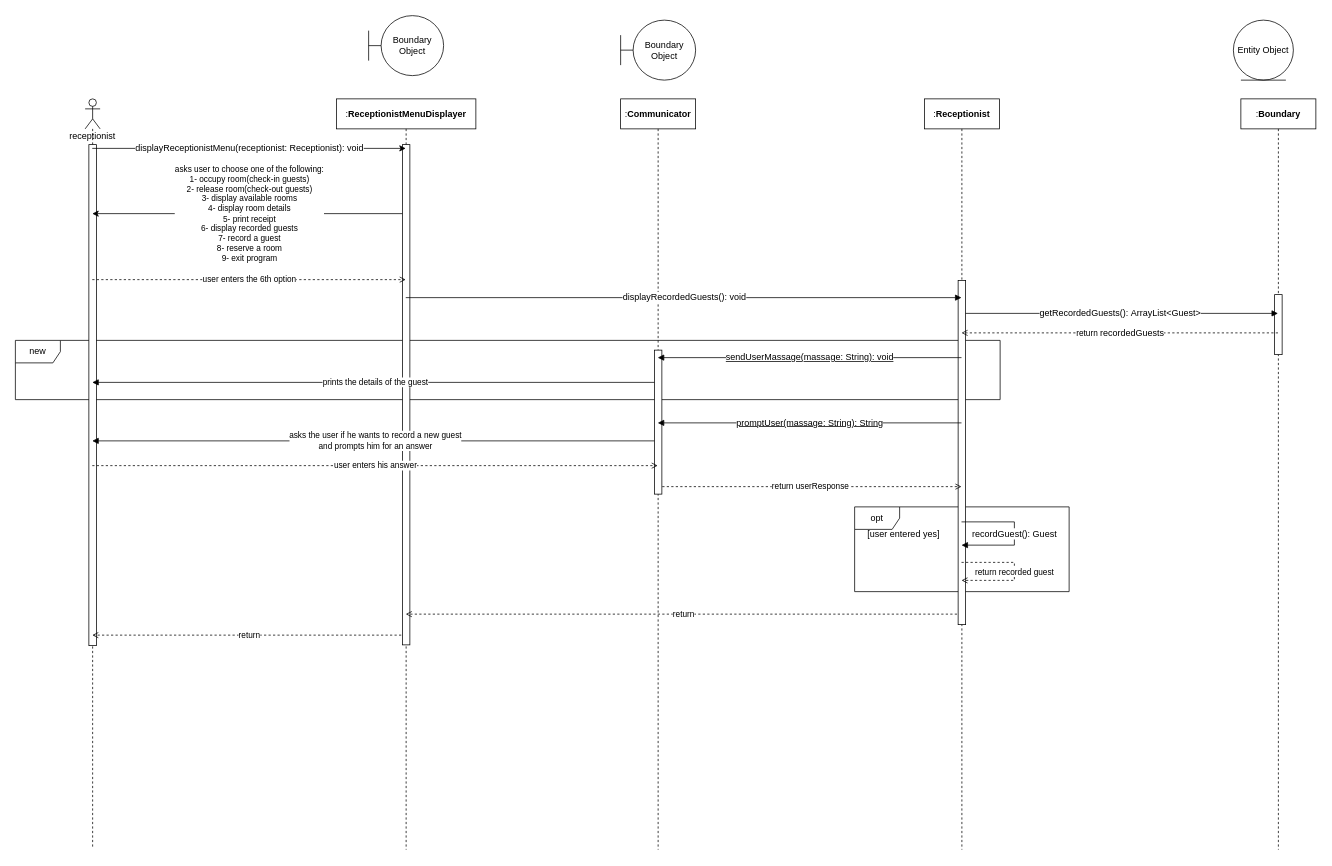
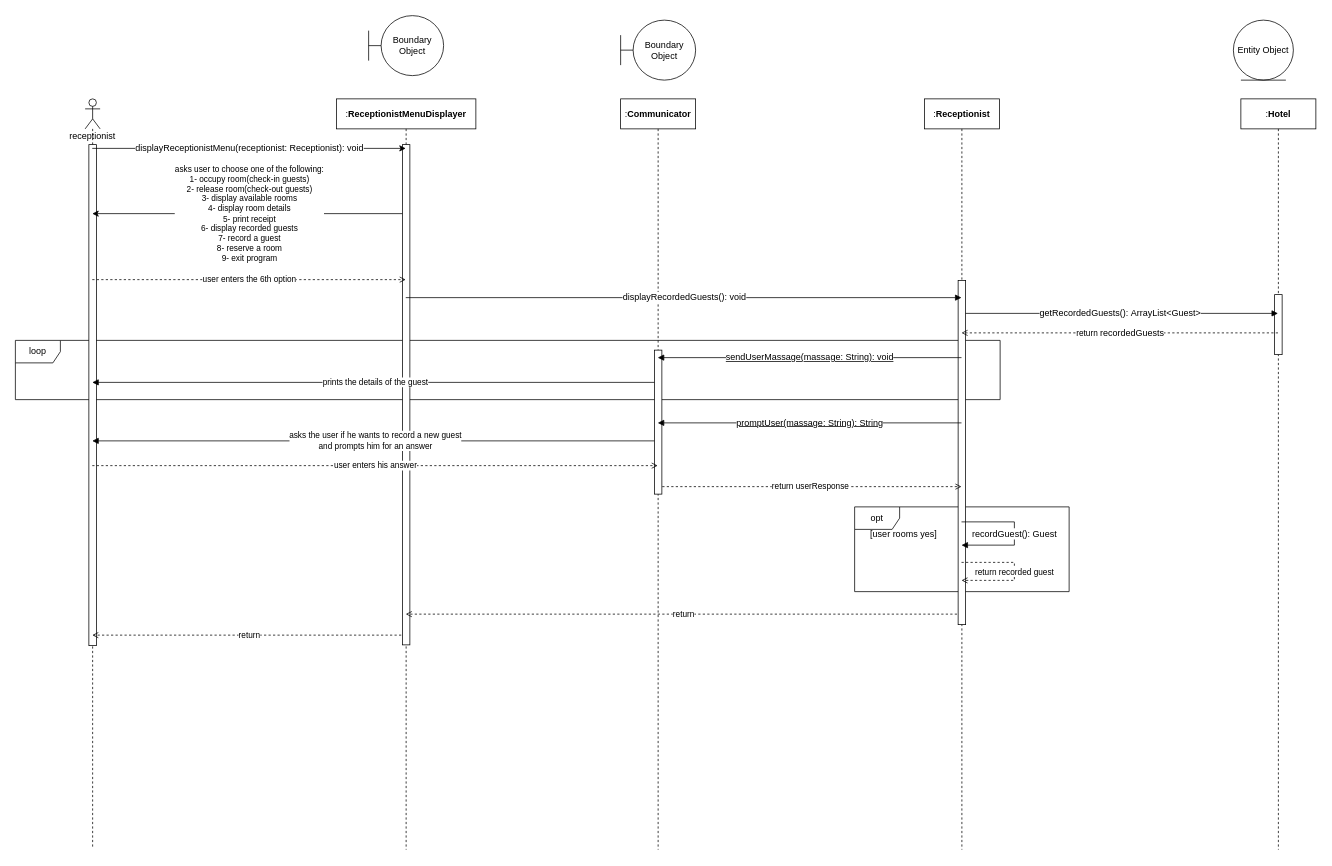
node ":Boundary": label ":Boundary" -> ":Hotel"
node "new": label "new" -> "loop"
node "[user entered yes]": label "[user entered yes]" -> "[user rooms yes]"
